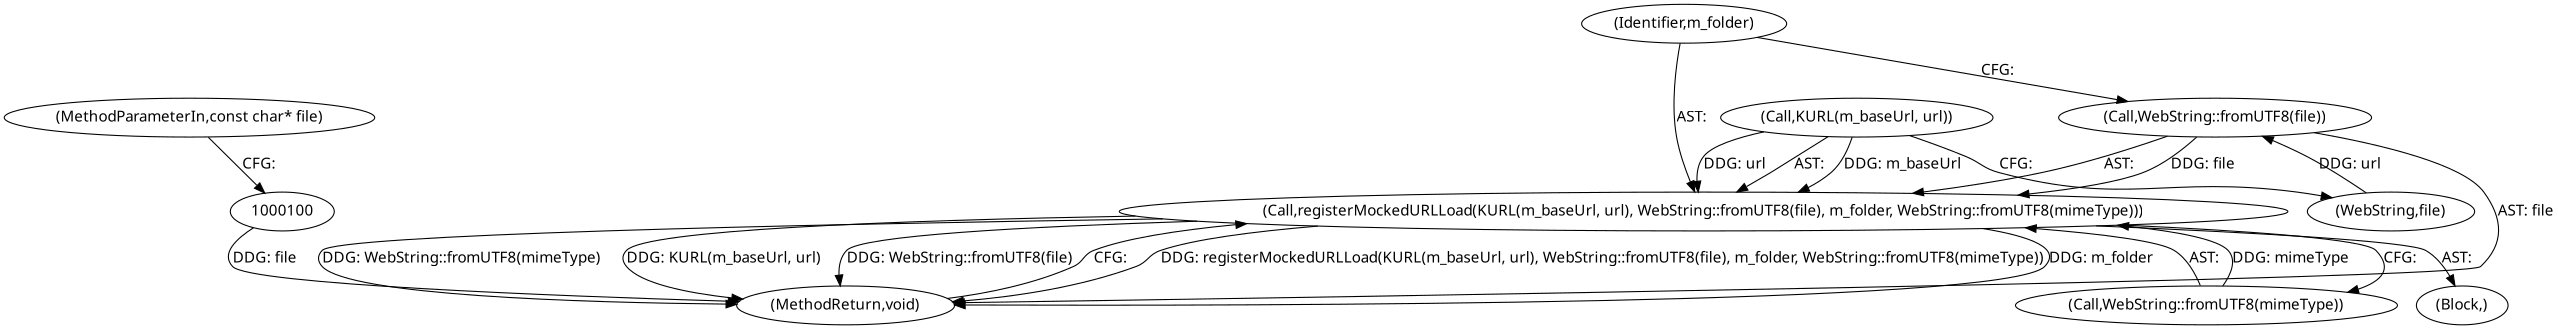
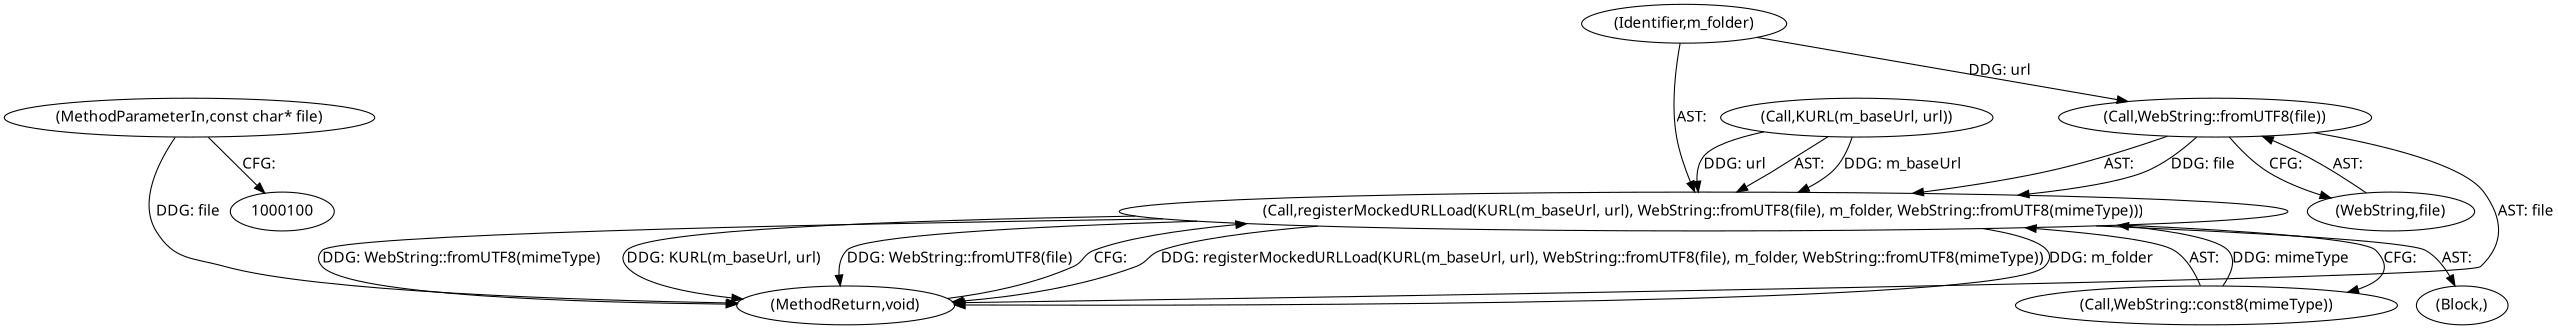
edge "(Identifier,m_folder)" -> "(Call,WebString::fromUTF8(file))": label "CFG: " -> "DDG: url"
edge "(WebString,file)" -> "(Call,WebString::fromUTF8(file))": label "DDG: url" -> "AST: "
edge "(Call,KURL(m_baseUrl, url))" -> "(WebString,file)": now "(Call,WebString::fromUTF8(file))" -> "(WebString,file)"
edge "1000100" -> "(MethodReturn,void)": now "(MethodParameterIn,const char* file)" -> "(MethodReturn,void)"
node "(Call,WebString::fromUTF8(mimeType))": label "(Call,WebString::fromUTF8(mimeType))" -> "(Call,WebString::const8(mimeType))"
